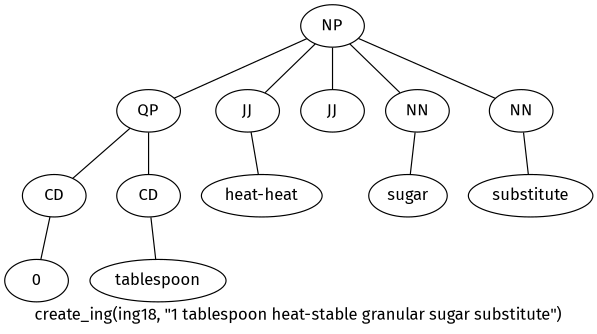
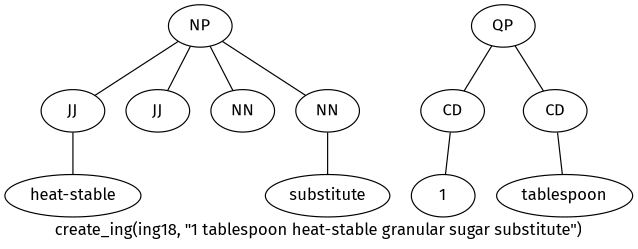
edge "NP" -- "QP": removed
node "heat-heat": label "heat-heat" -> "heat-stable"
node "sugar": removed
node "0": label "0" -> "1"
